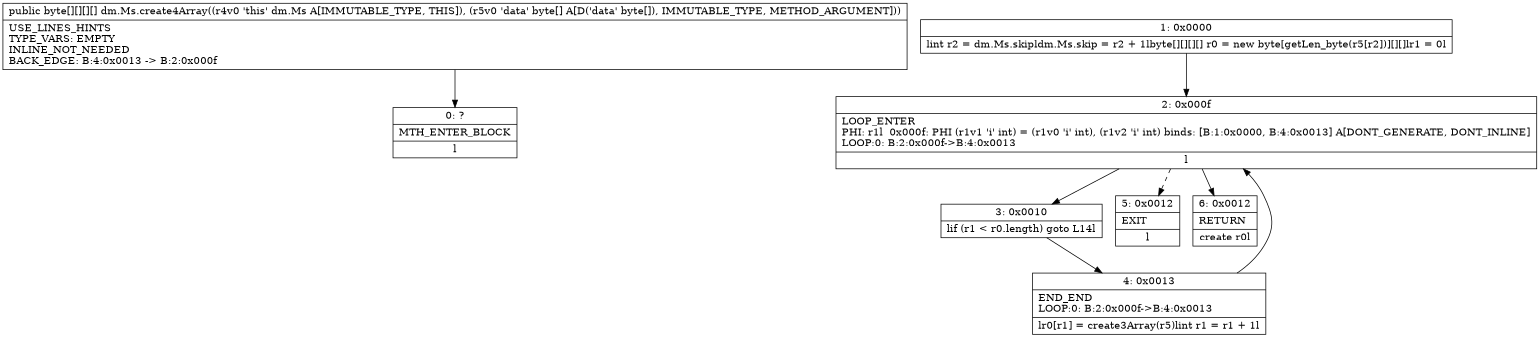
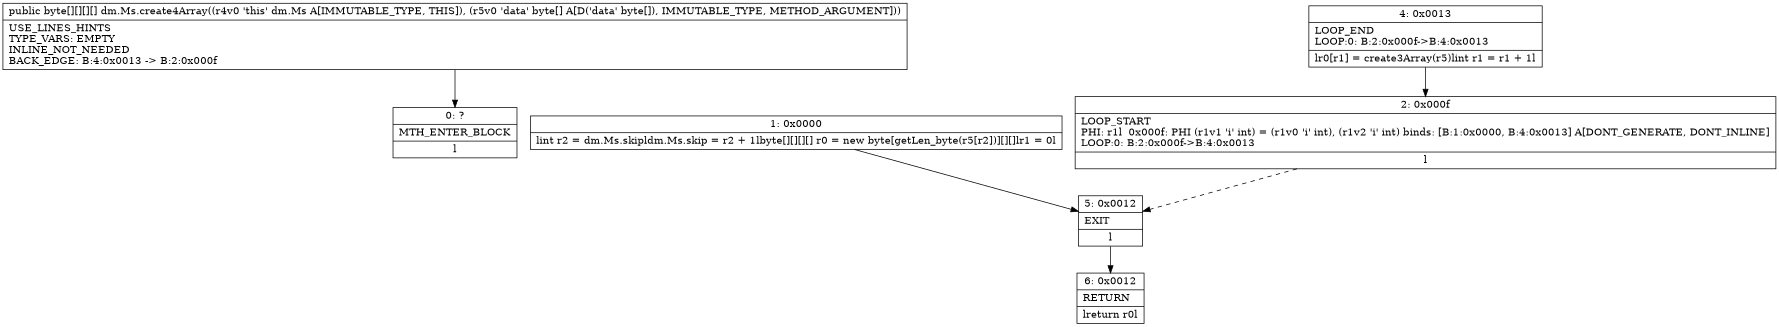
edge "1: 0x0000" -> "2: 0x000f": now "1: 0x0000" -> "5: 0x0012"
node "2: 0x000f": text "LOOP_ENTER" -> "LOOP_START"
edge "2: 0x000f" -> "6: 0x0012": now "5: 0x0012" -> "6: 0x0012"
node "3: 0x0010": removed
node "6: 0x0012": text "create r0l" -> "lreturn r0l"
node "4: 0x0013": text "END_END" -> "LOOP_END"
